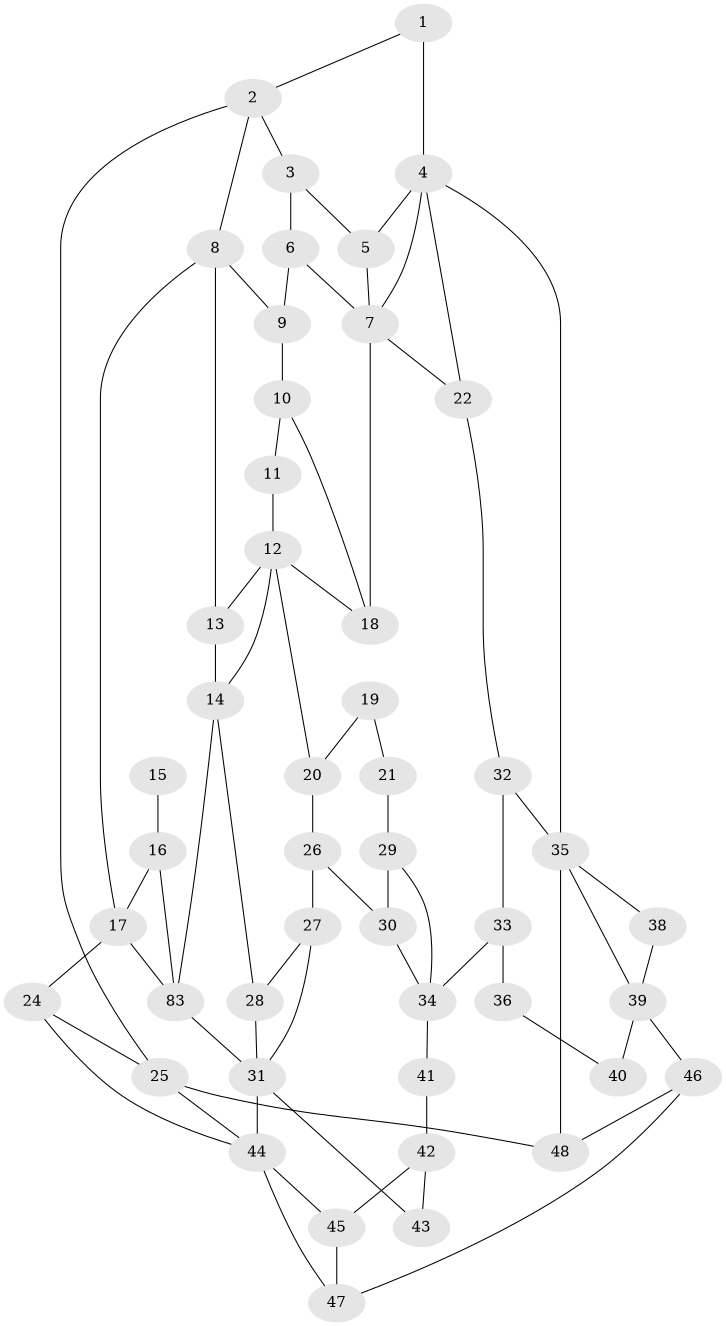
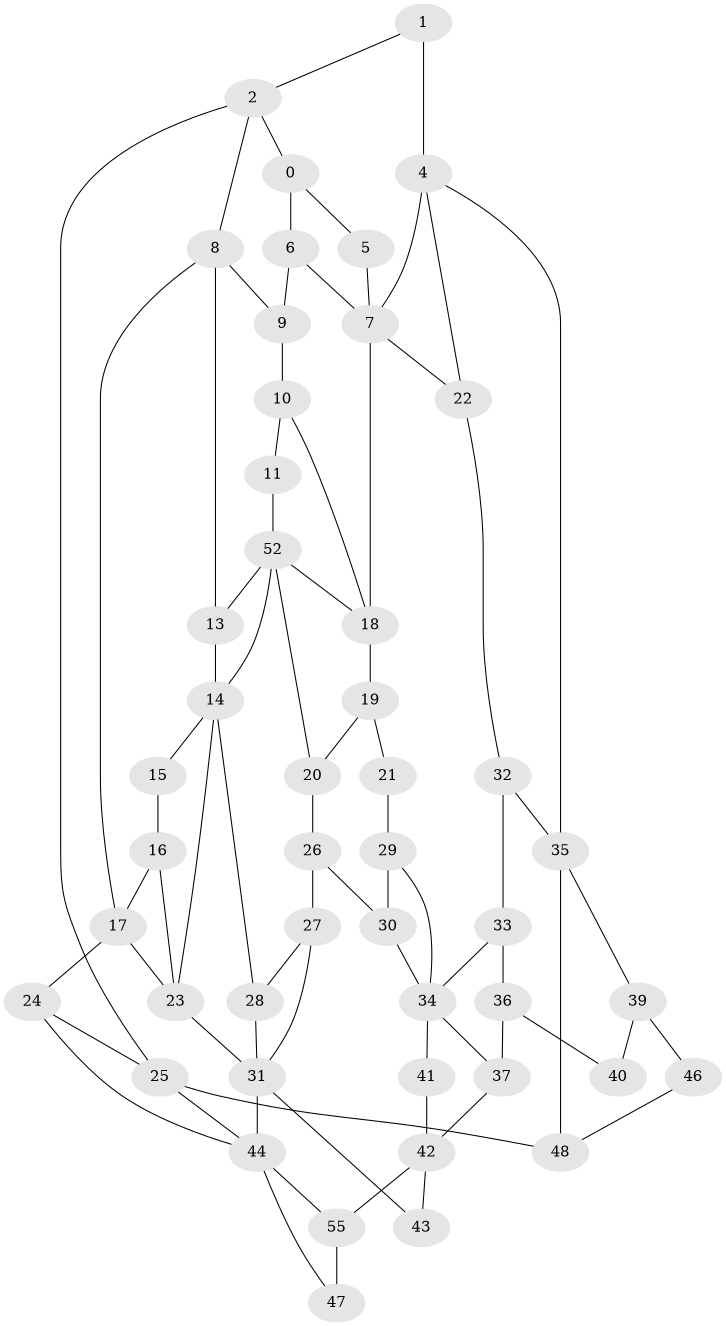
node "3": label "3" -> "0"
edge "4" -- "5": removed
node "12": label "12" -> "52"
edge "18" -- "19": added
edge "14" -- "15": added
node "38": removed
node "83": label "83" -> "23"
node "37": added
edge "46" -- "47": removed
node "45": label "45" -> "55"
